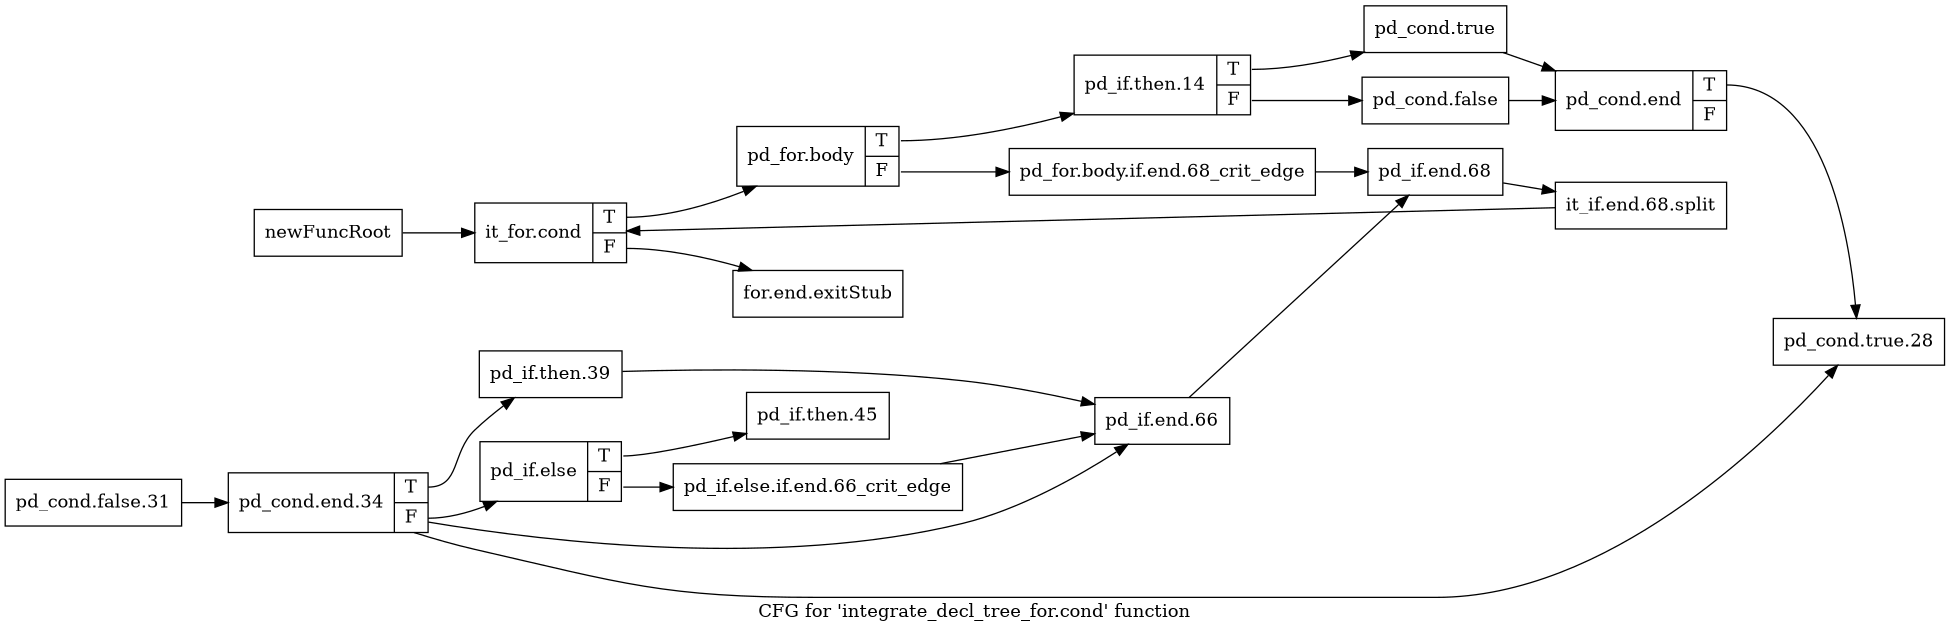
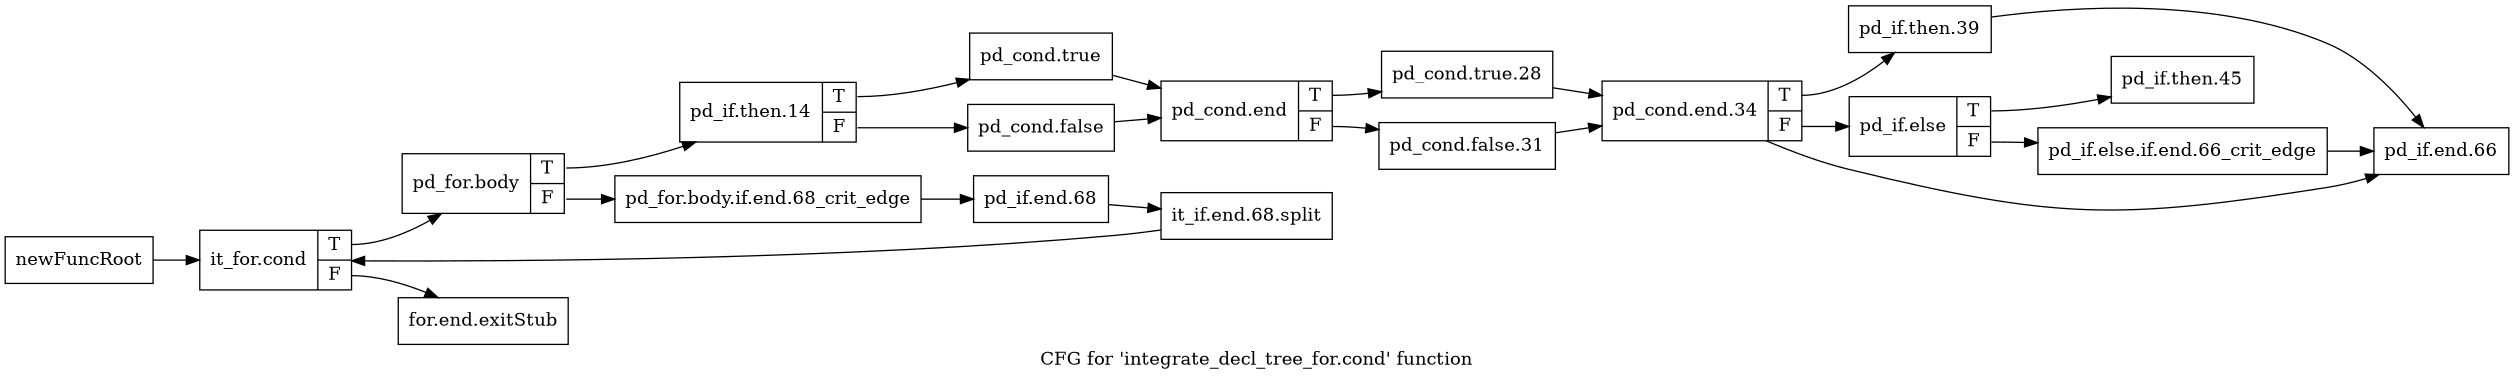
edge "pd_cond.end" -> "pd_cond.false.31": added
edge "pd_if.end.66" -> "pd_if.end.68": removed
edge "pd_cond.end.34" -> "pd_cond.true.28": reversed
